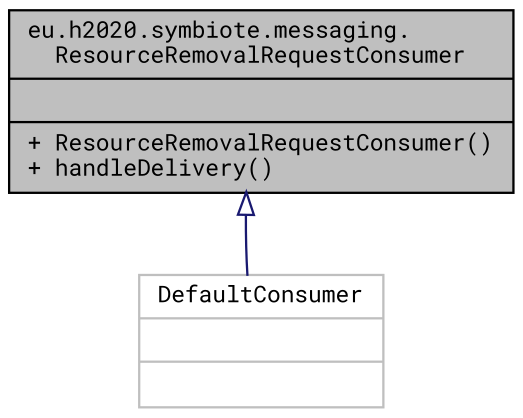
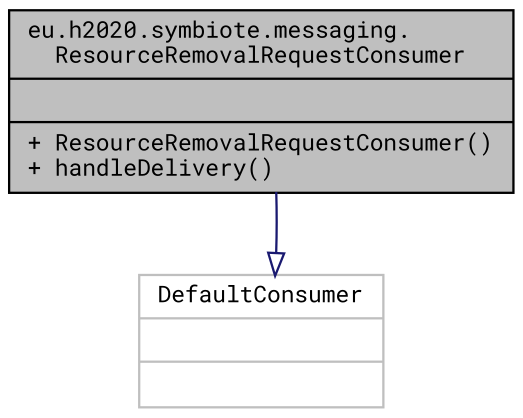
edge "DefaultConsumer" -> "eu.h2020.symbiote.messaging.": reversed
